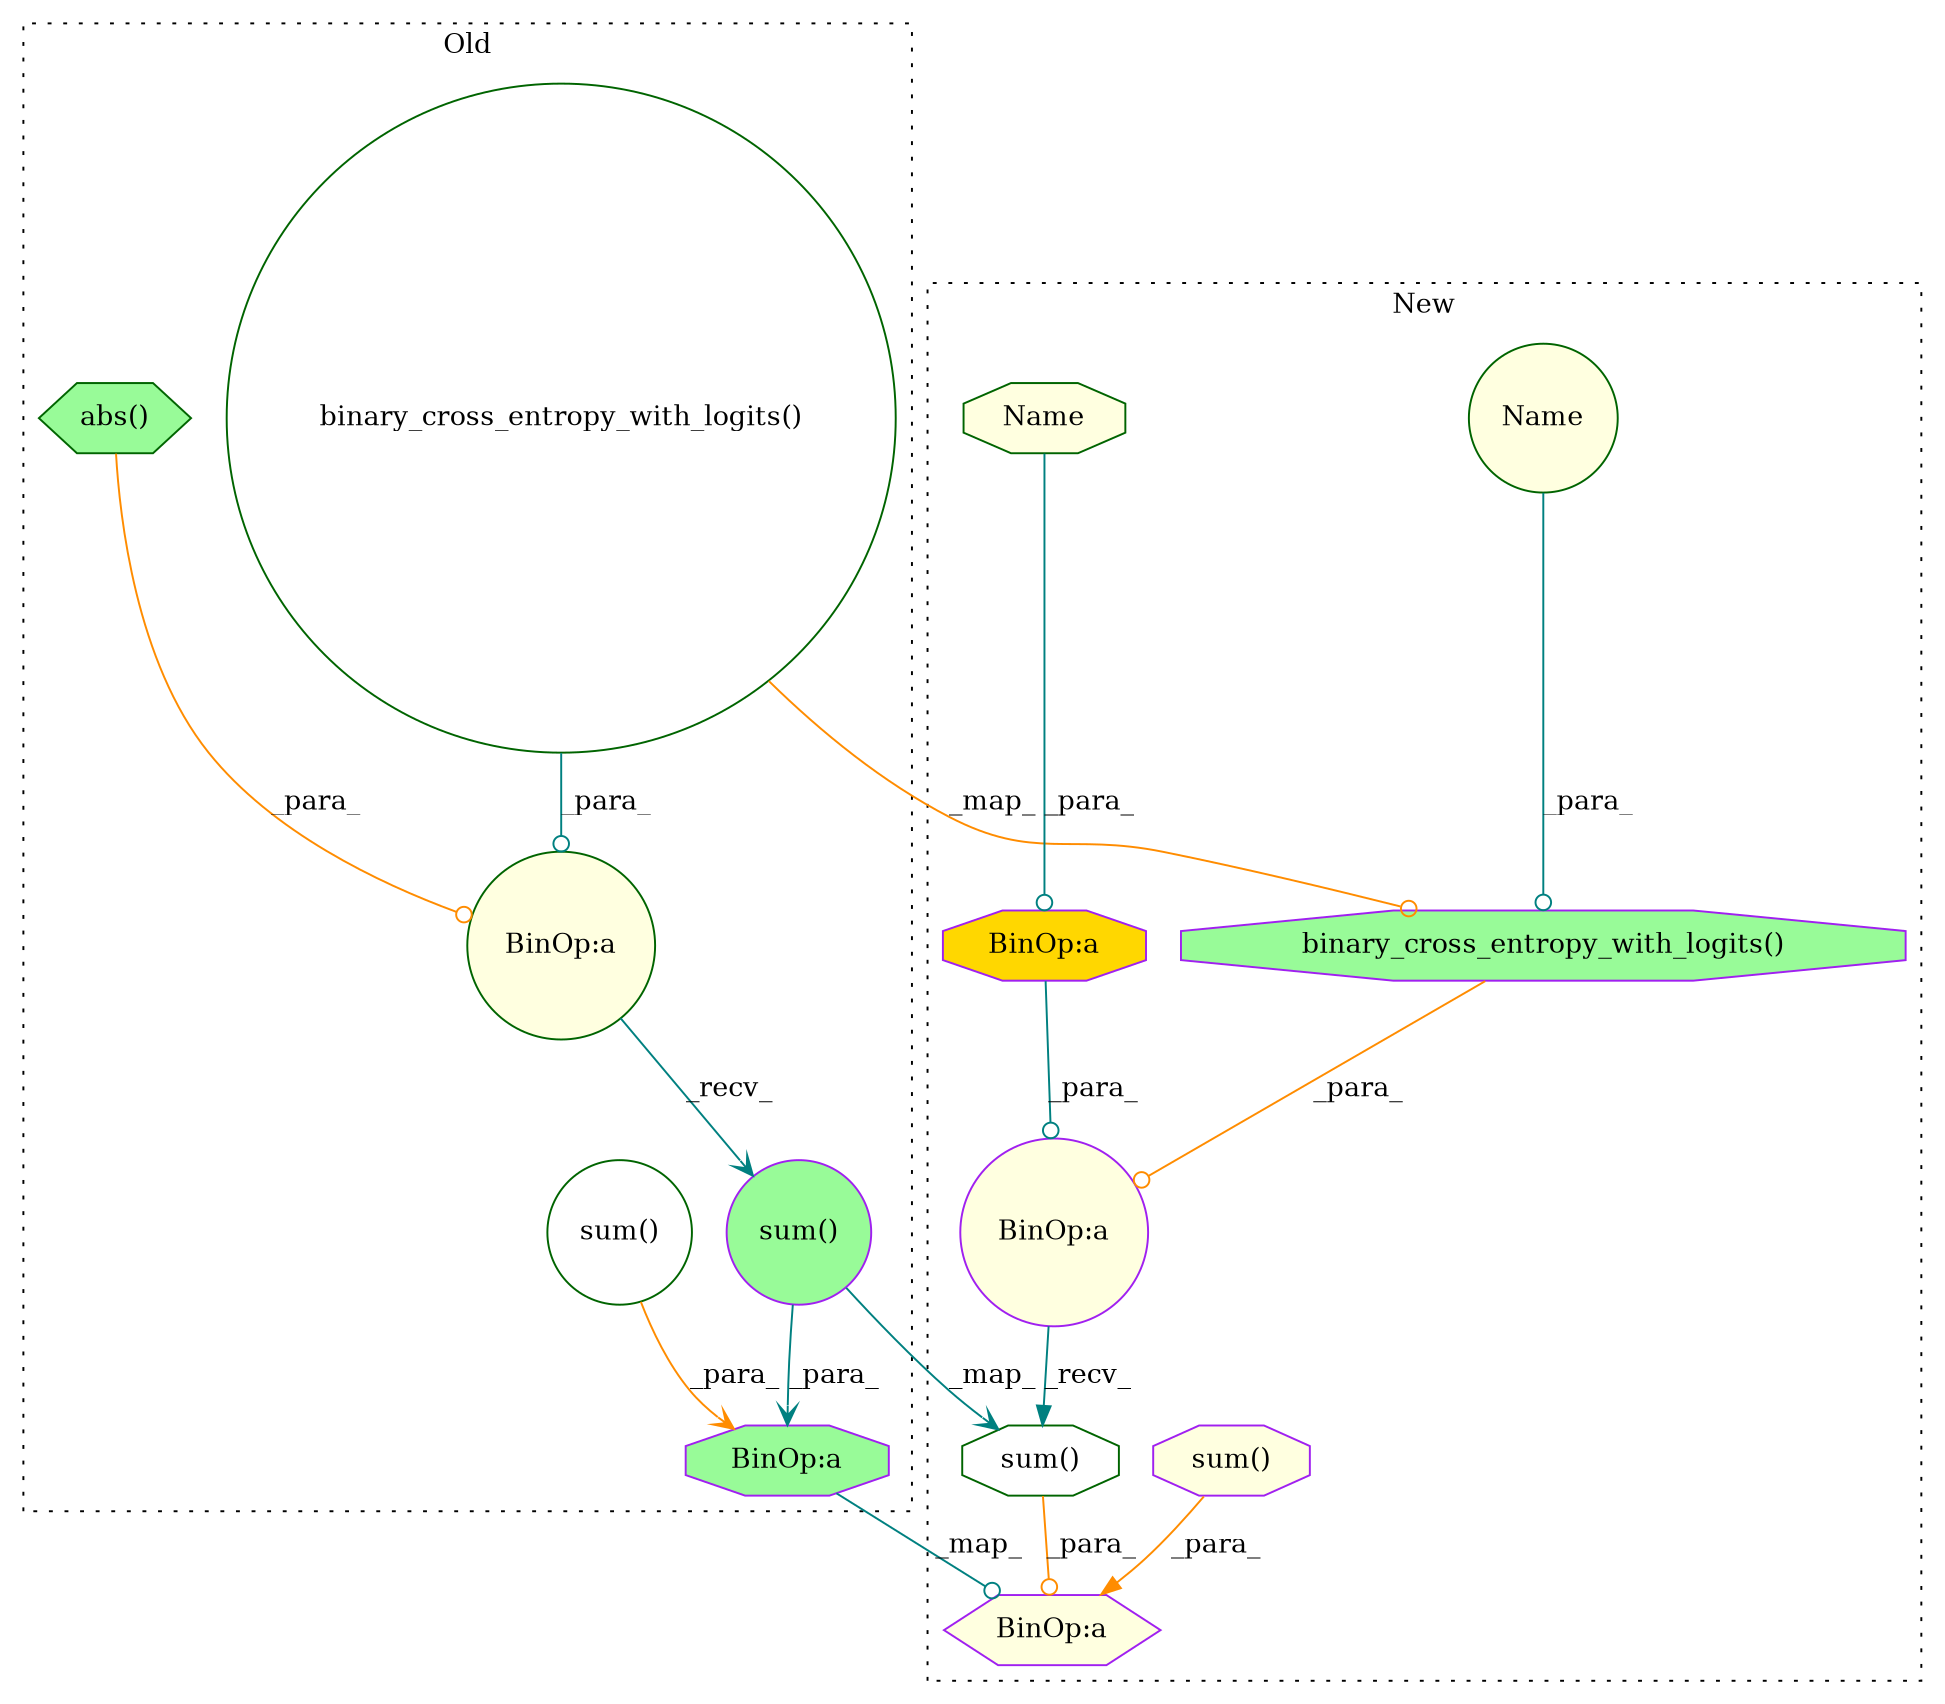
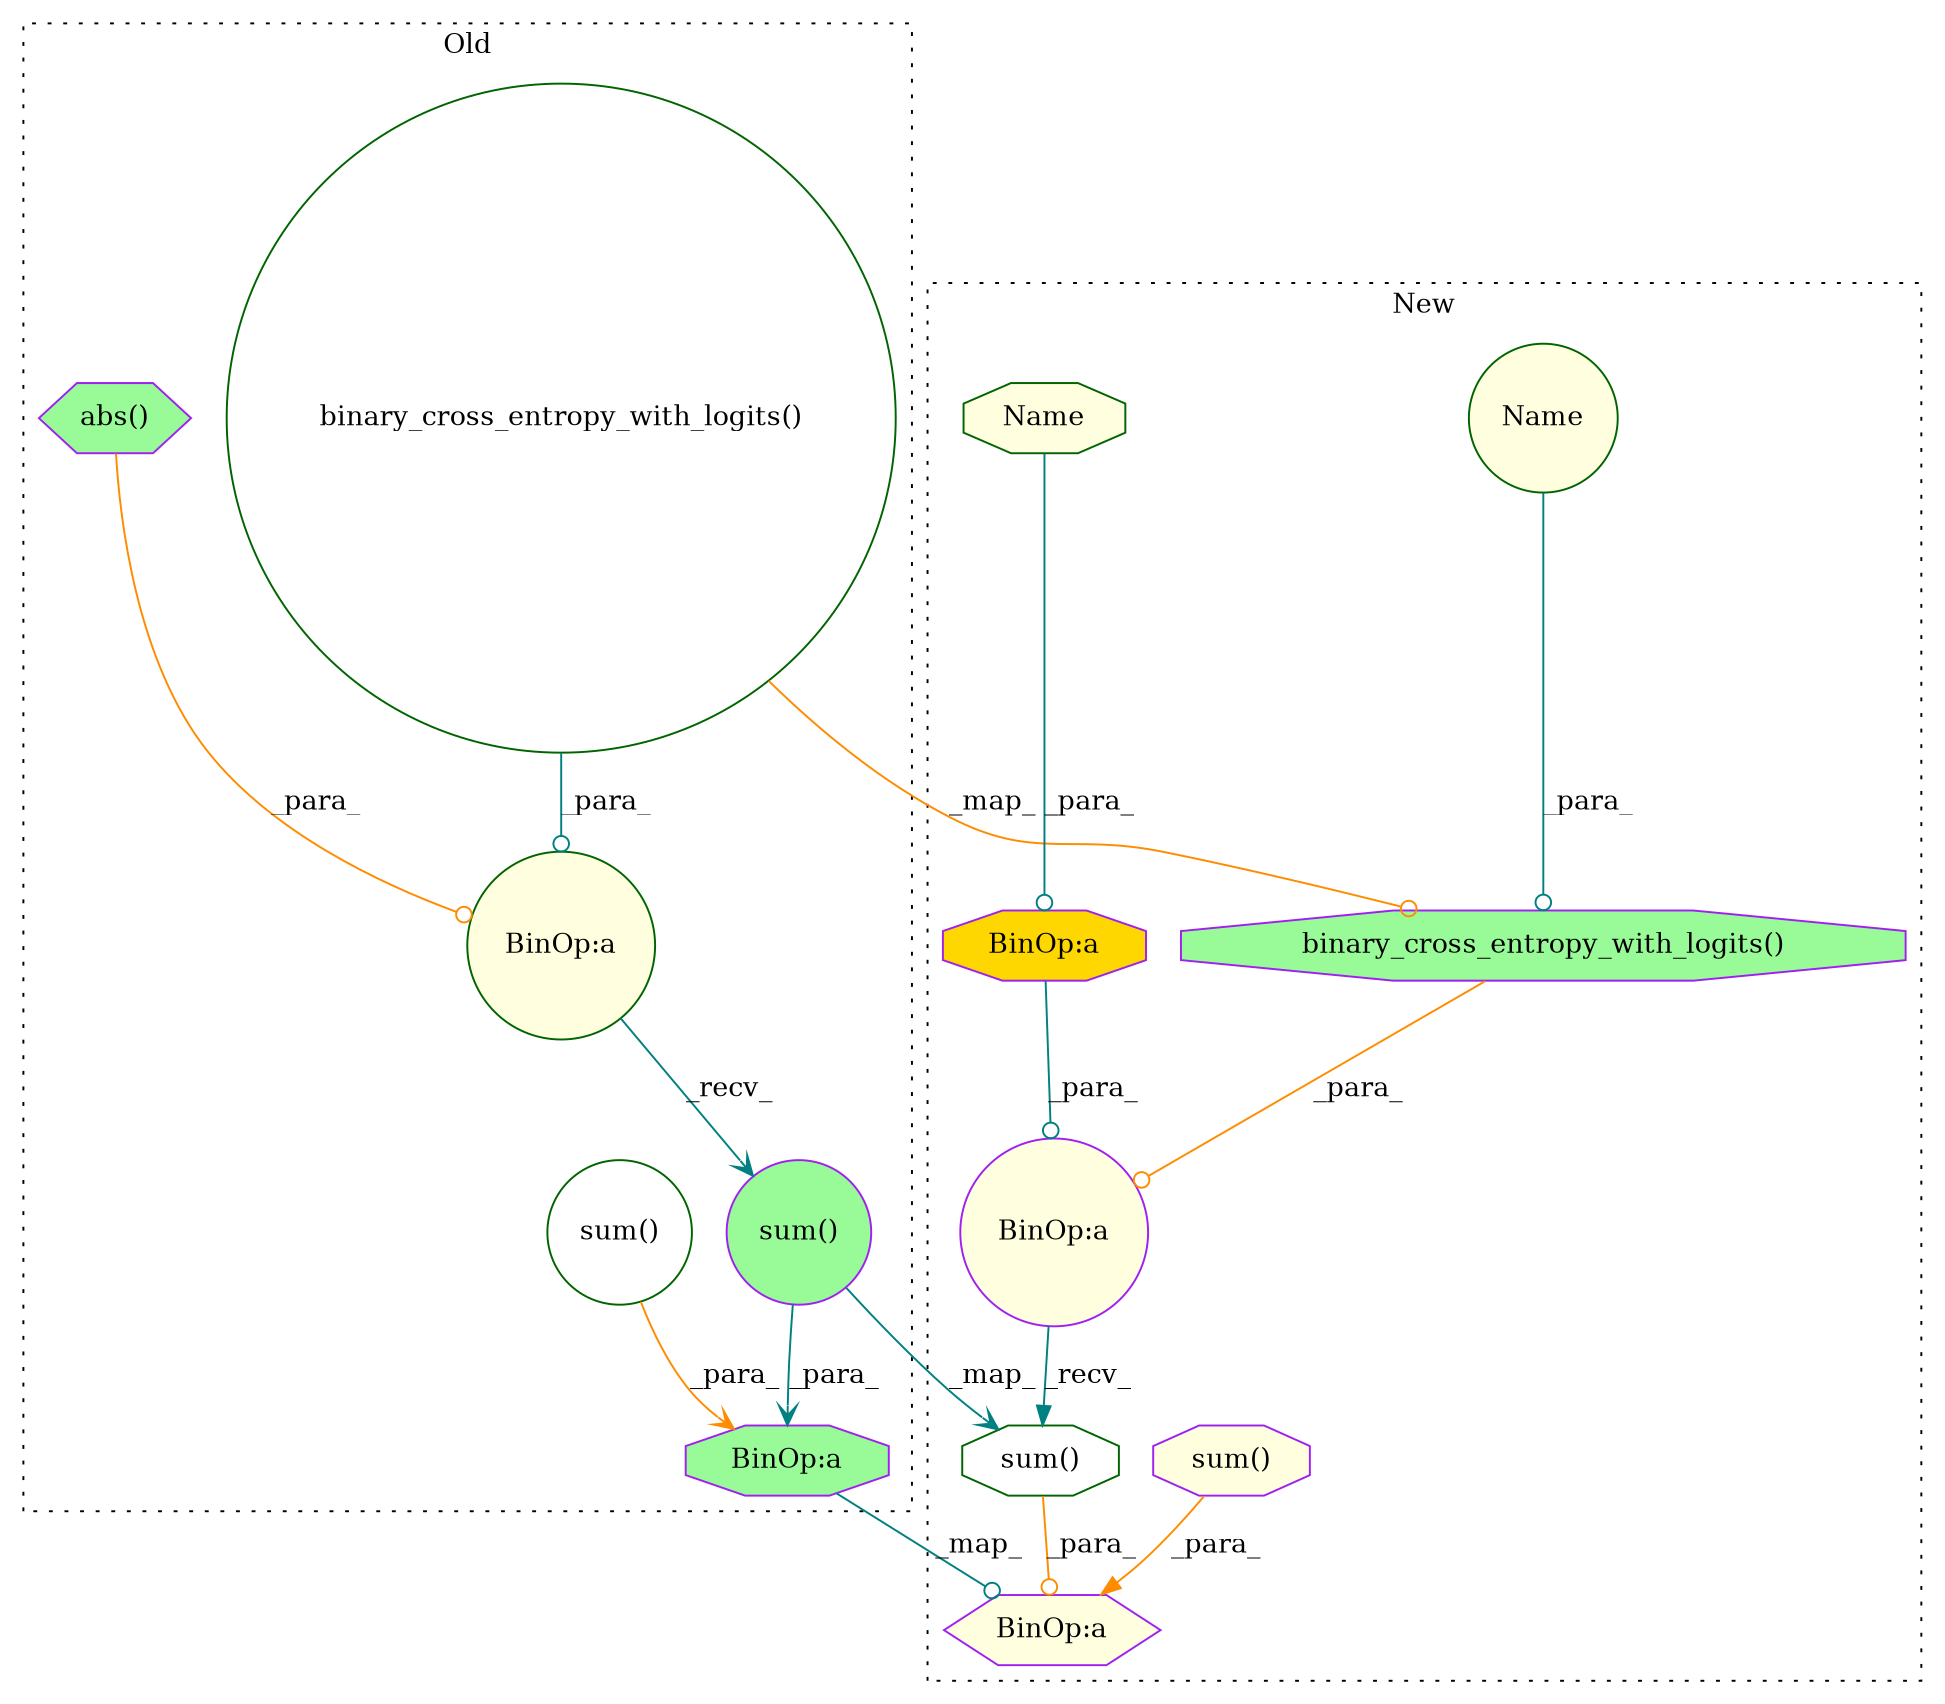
node "abs()": color darkgreen -> purple
